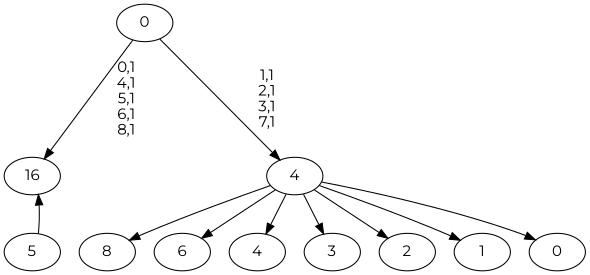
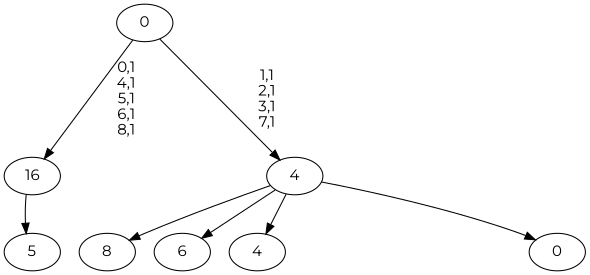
edge "5" -> "16": reversed
node "3": removed
node "2": removed
node "1": removed
